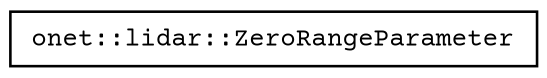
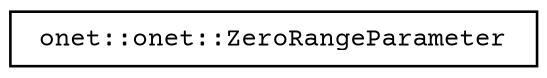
node "onet::lidar::ZeroRangeParameter": label "onet::lidar::ZeroRangeParameter" -> "onet::onet::ZeroRangeParameter"
